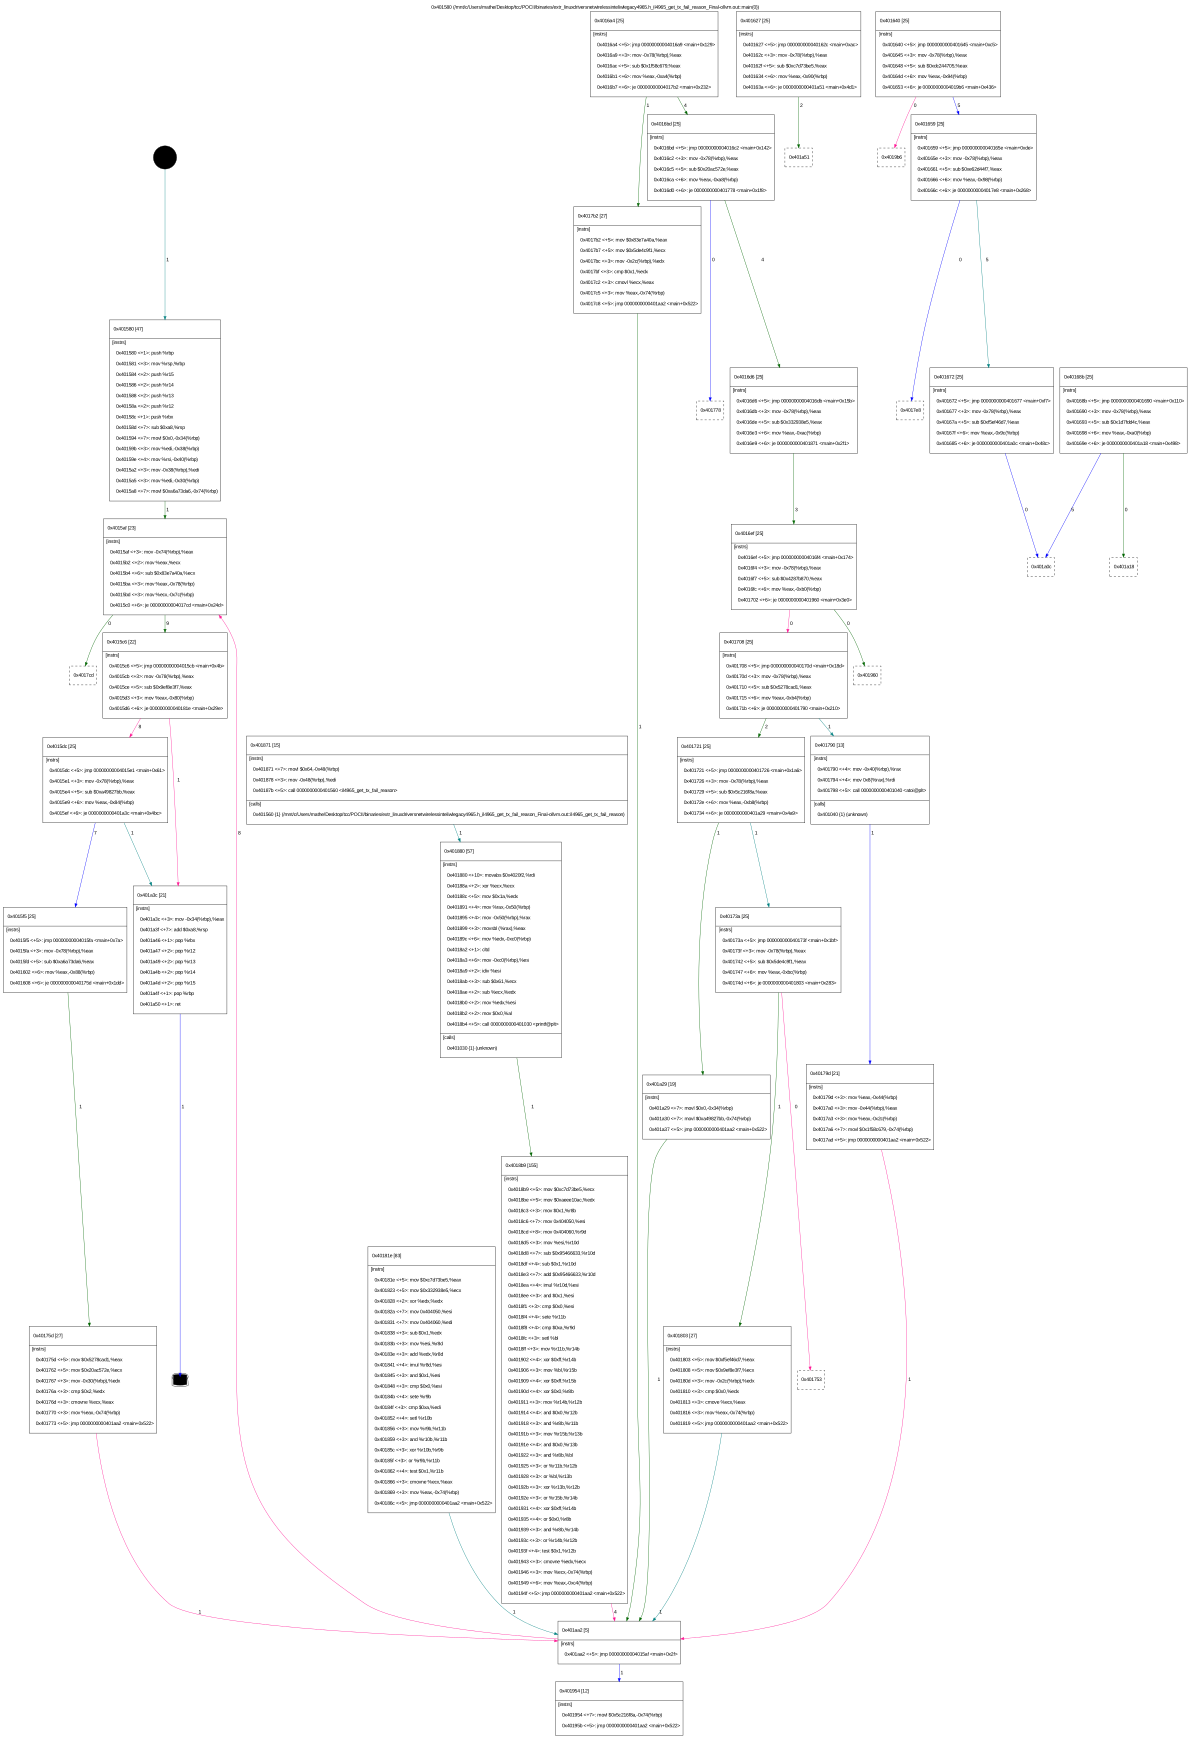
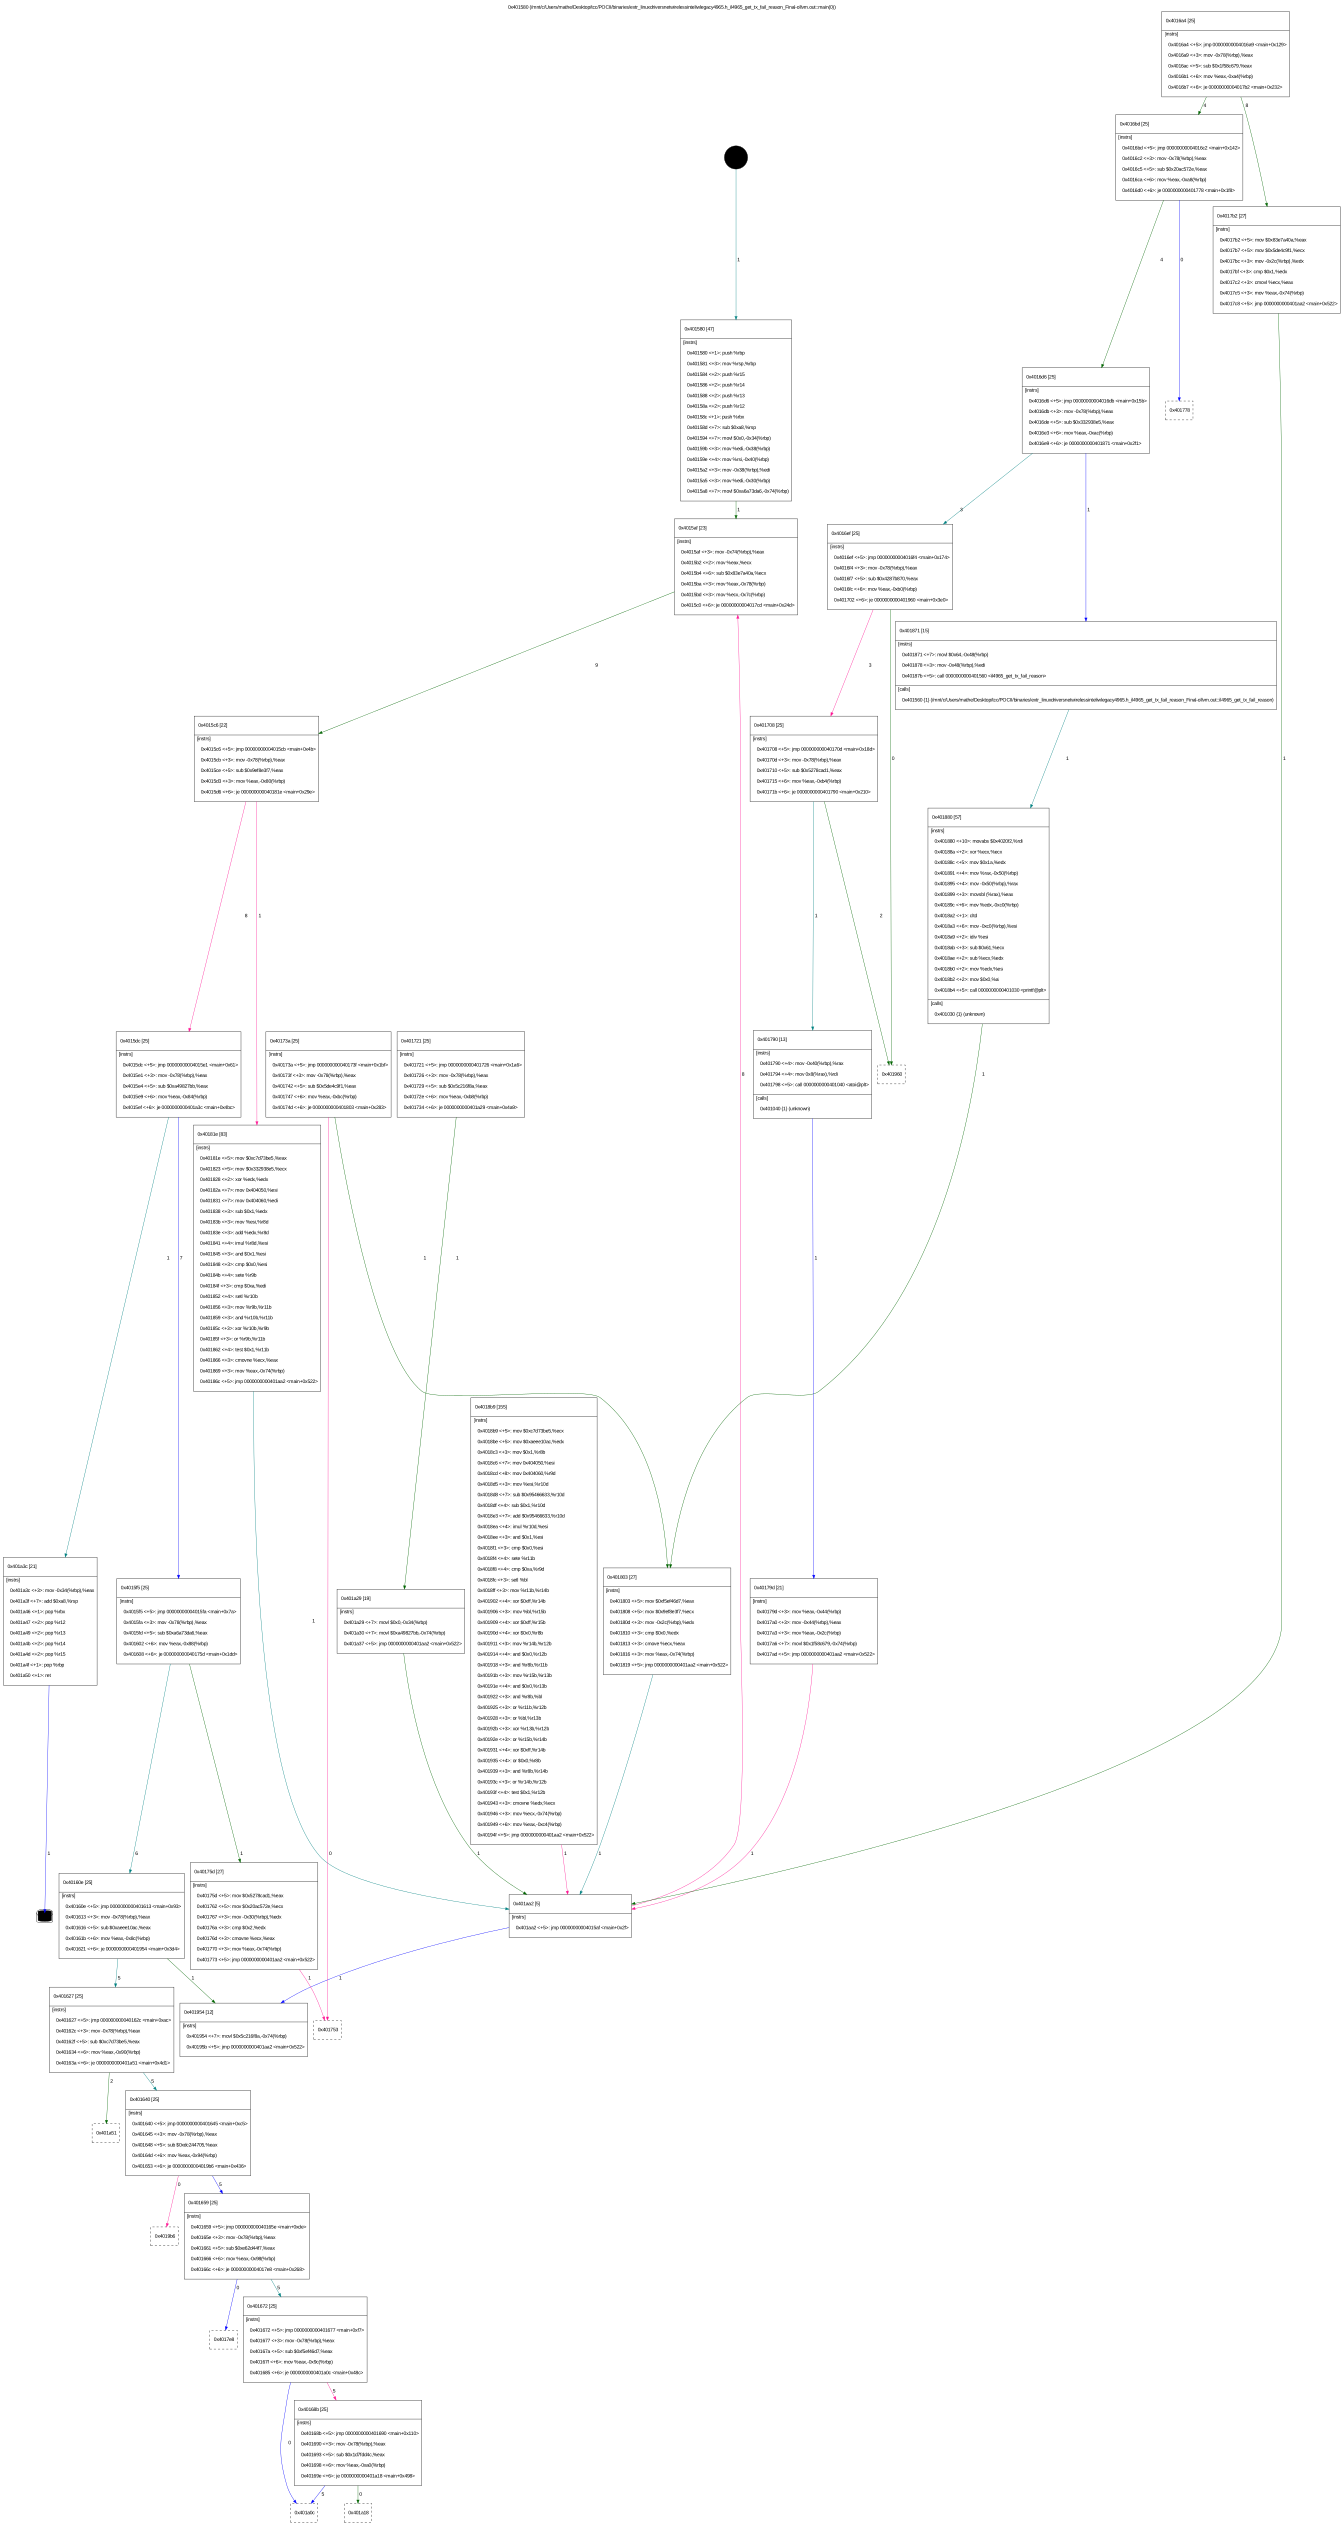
edge "0x4016a4 [25]" -> "0x4017b2 [27]": label " 1" -> " 8"
edge "0x4016d6 [25]" -> "0x4016ef [25]": color darkgreen -> teal
edge "0x4016d6 [25]" -> "0x401871 [15]": added, label "1"
edge "0x4016ef [25]" -> "0x401708 [25]": label " 0" -> " 3"
node "0x4017cd": removed
edge "0x401708 [25]" -> "0x401721 [25]": now "0x401708 [25]" -> "0x401960"
edge "0x4015c6 [22]" -> "0x401a3c [21]": now "0x4015c6 [22]" -> "0x40181e [83]"
edge "0x401721 [25]" -> "0x40173a [25]": removed, label "1"
edge "0x401880 [57]" -> "0x4018b9 [155]": now "0x401880 [57]" -> "0x401803 [27]"
edge "0x4018b9 [155]" -> "0x401aa2 [5]": label " 4" -> " 1"
edge "0x40175d [27]" -> "0x401aa2 [5]": now "0x40175d [27]" -> "0x401753"
node "0x40160e [25]": added
edge "0x401627 [25]" -> "0x401640 [25]": added, label "5"
edge "0x401672 [25]" -> "0x40168b [25]": added, label "5"
